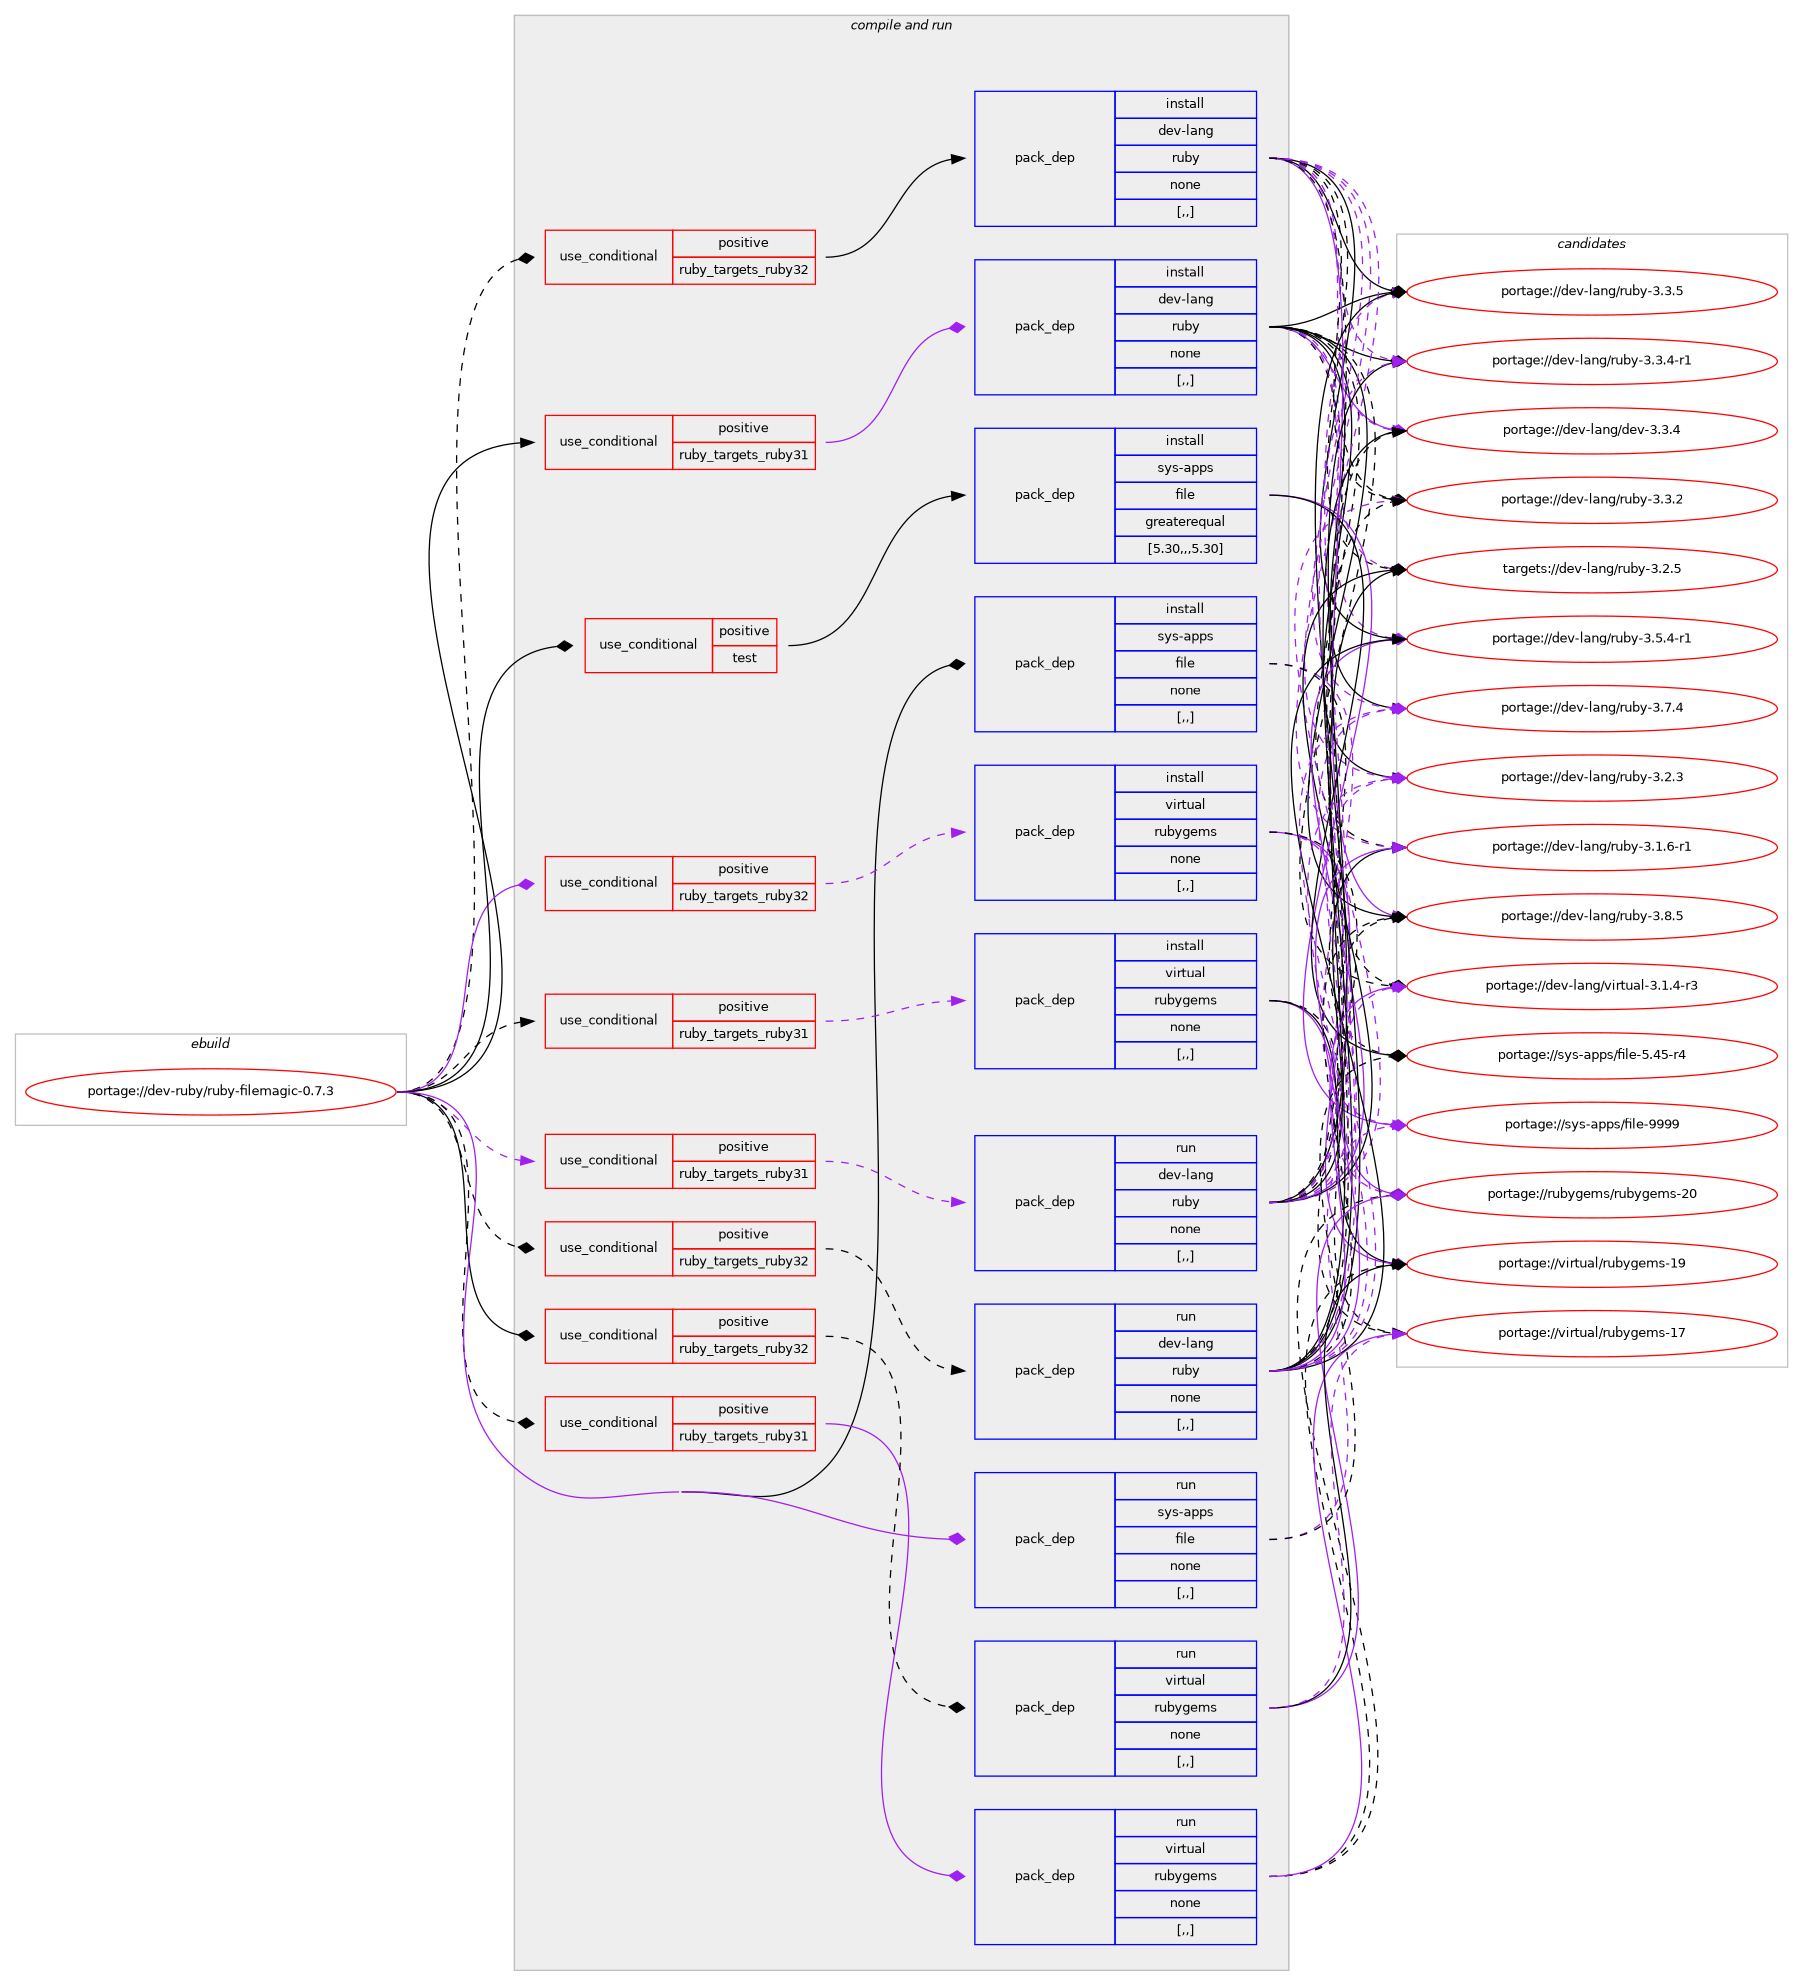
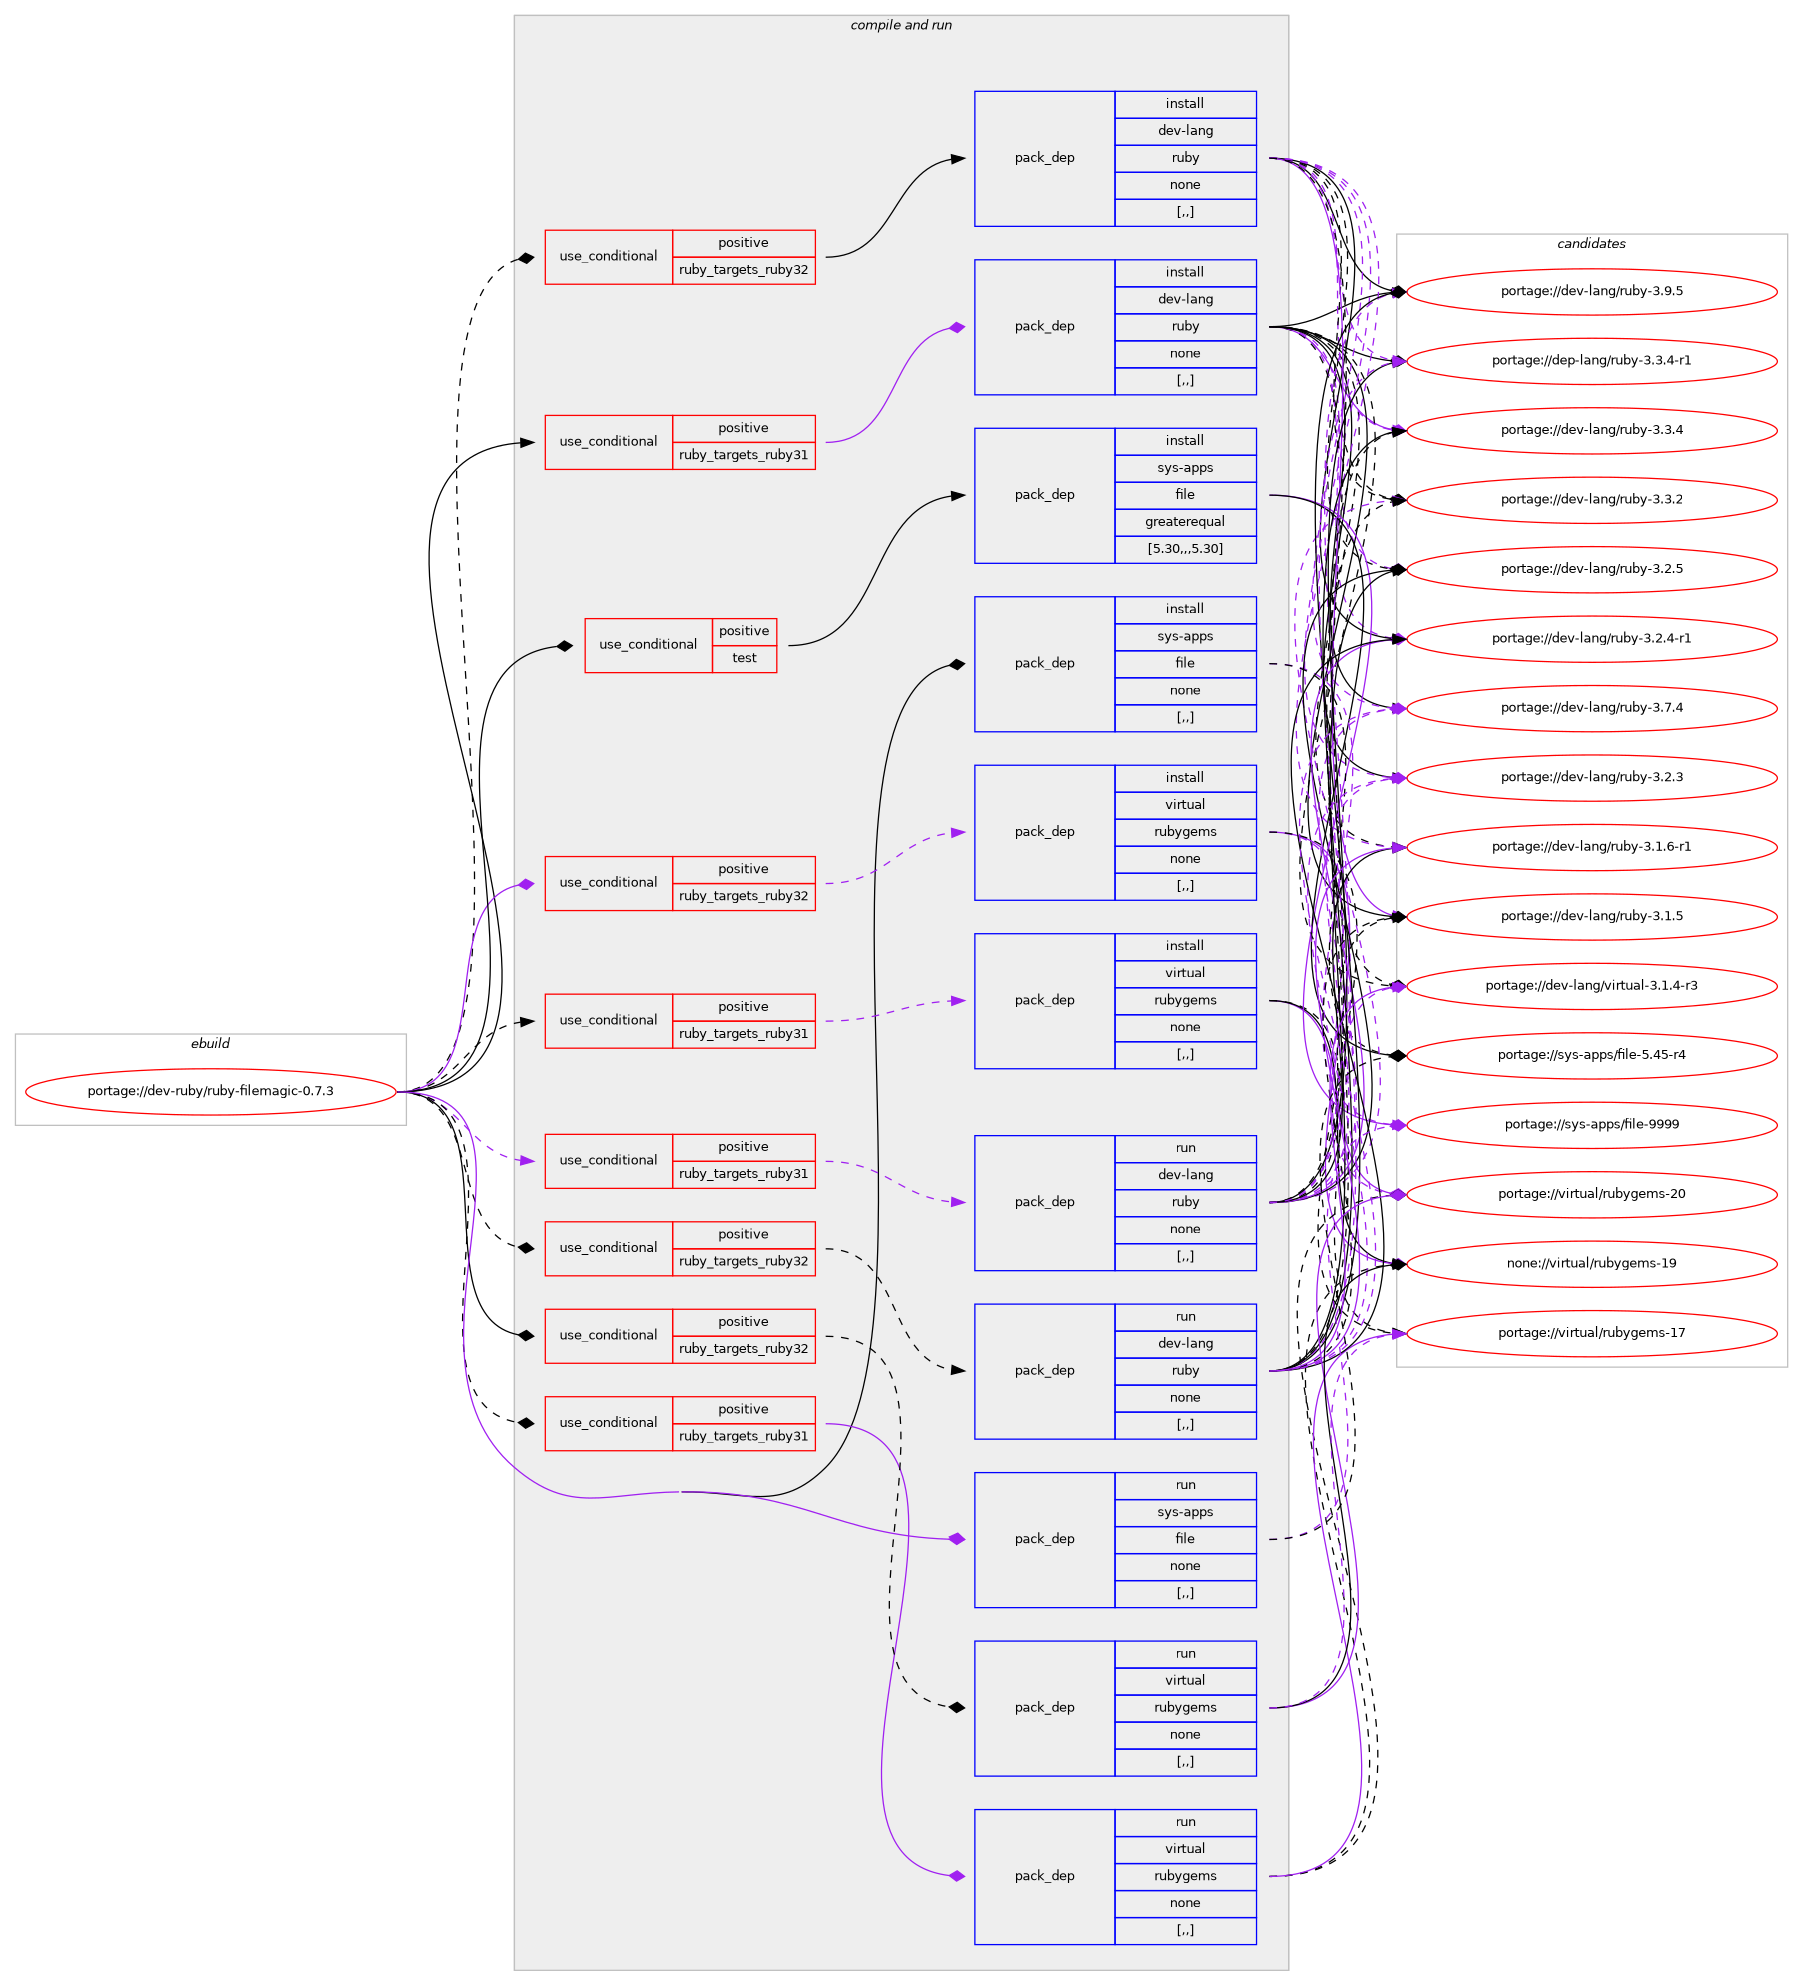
node "portage://dev-lang/ruby-3.3.5": label "portage://dev-lang/ruby-3.3.5" -> "portage://dev-lang/ruby-3.9.5"
node "portage://dev-lang/ruby-3.3.4-r1": label "portage://dev-lang/ruby-3.3.4-r1" -> "portage://dep-lang/ruby-3.3.4-r1"
node "portage://dev-lang/dev-3.3.4": label "portage://dev-lang/dev-3.3.4" -> "portage://dev-lang/ruby-3.3.4"
node "targets://dev-lang/ruby-3.2.5": label "targets://dev-lang/ruby-3.2.5" -> "portage://dev-lang/ruby-3.2.5"
node "portage://dev-lang/ruby-3.5.4-r1": label "portage://dev-lang/ruby-3.5.4-r1" -> "portage://dev-lang/ruby-3.2.4-r1"
node "portage://dev-lang/ruby-3.8.5": label "portage://dev-lang/ruby-3.8.5" -> "portage://dev-lang/ruby-3.1.5"
node "portage://rubygems/rubygems-20": label "portage://rubygems/rubygems-20" -> "portage://virtual/rubygems-20"
node "portage://virtual/rubygems-19": label "portage://virtual/rubygems-19" -> "none://virtual/rubygems-19"
